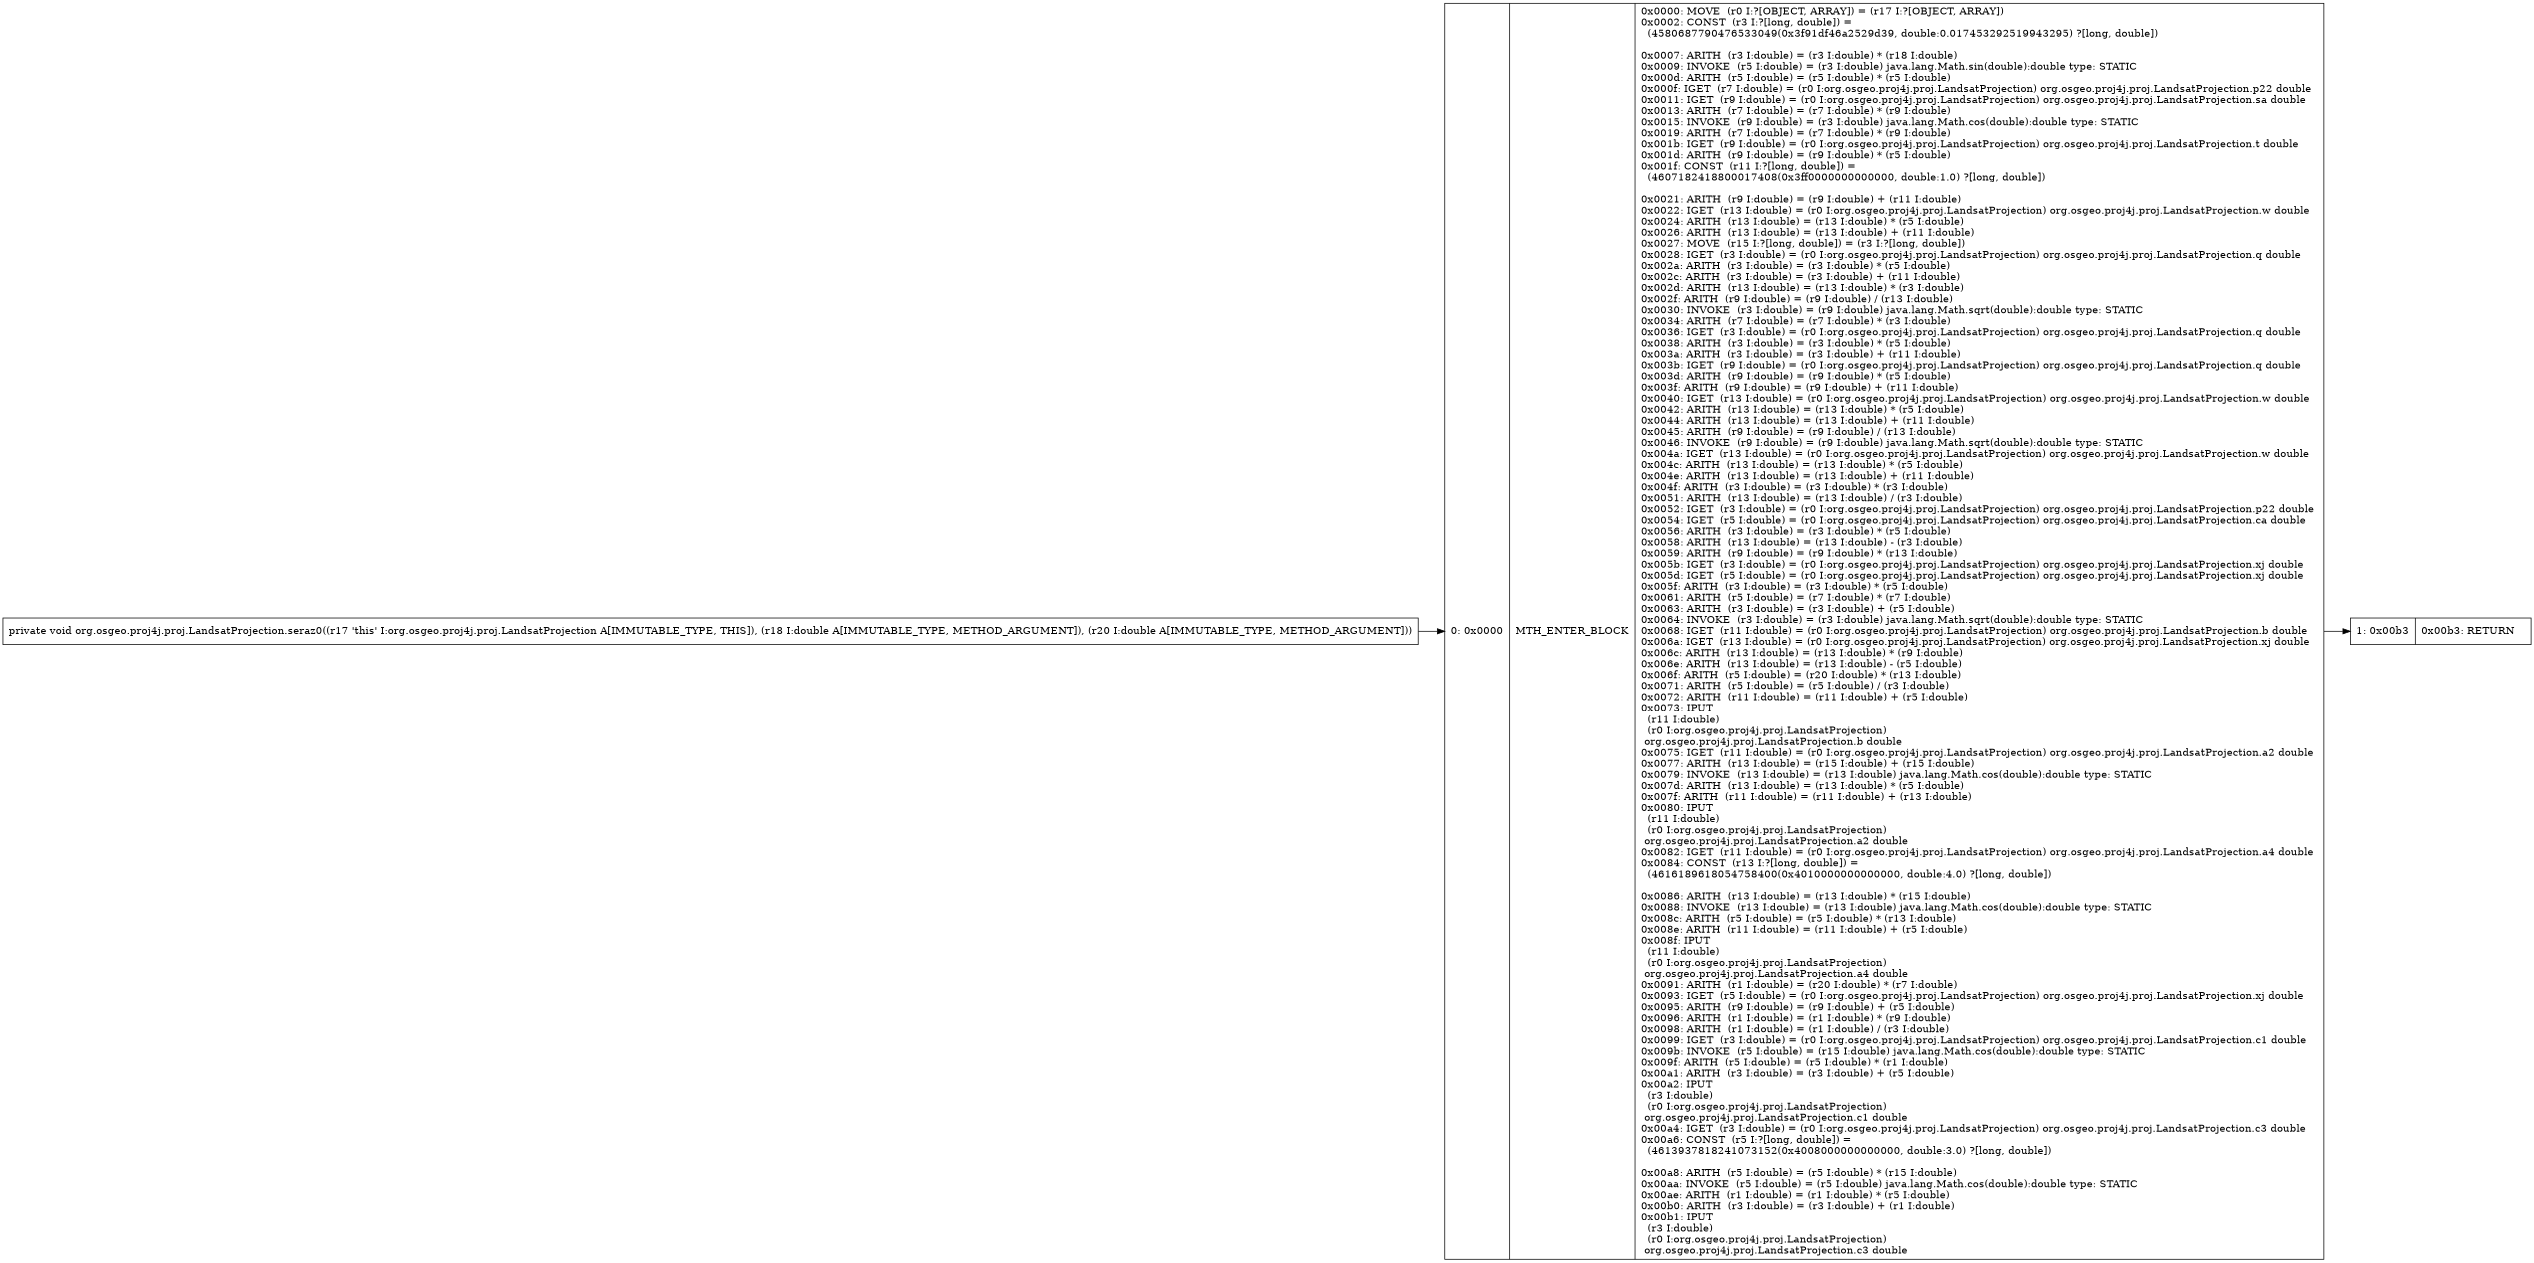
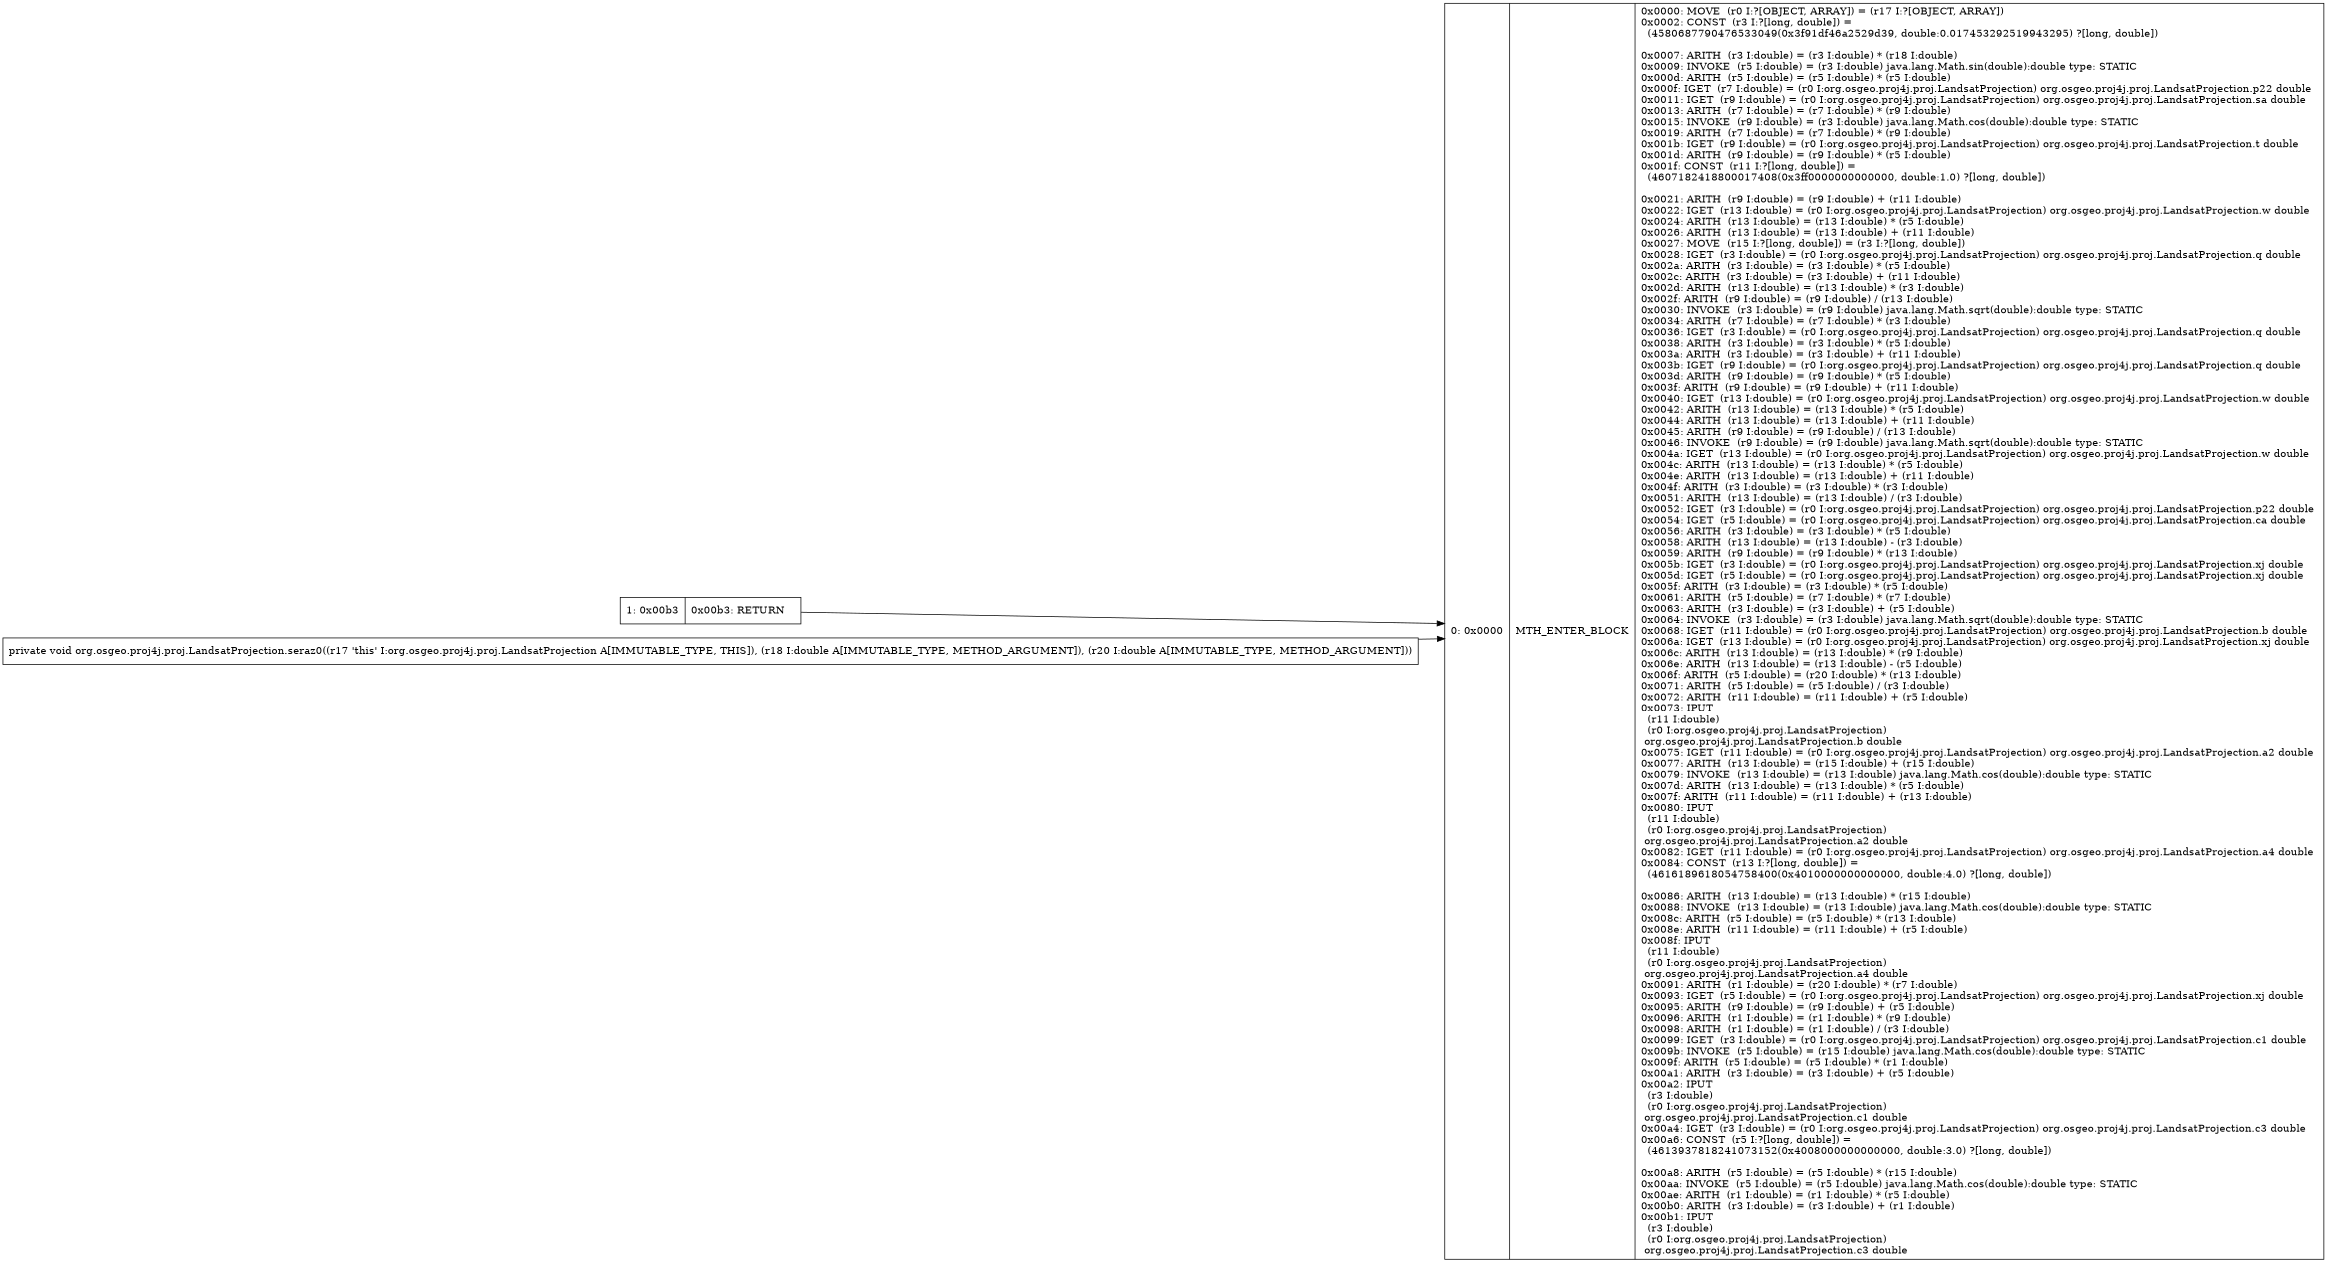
edge "0: 0x0000" -> "1: 0x00b3": reversed
